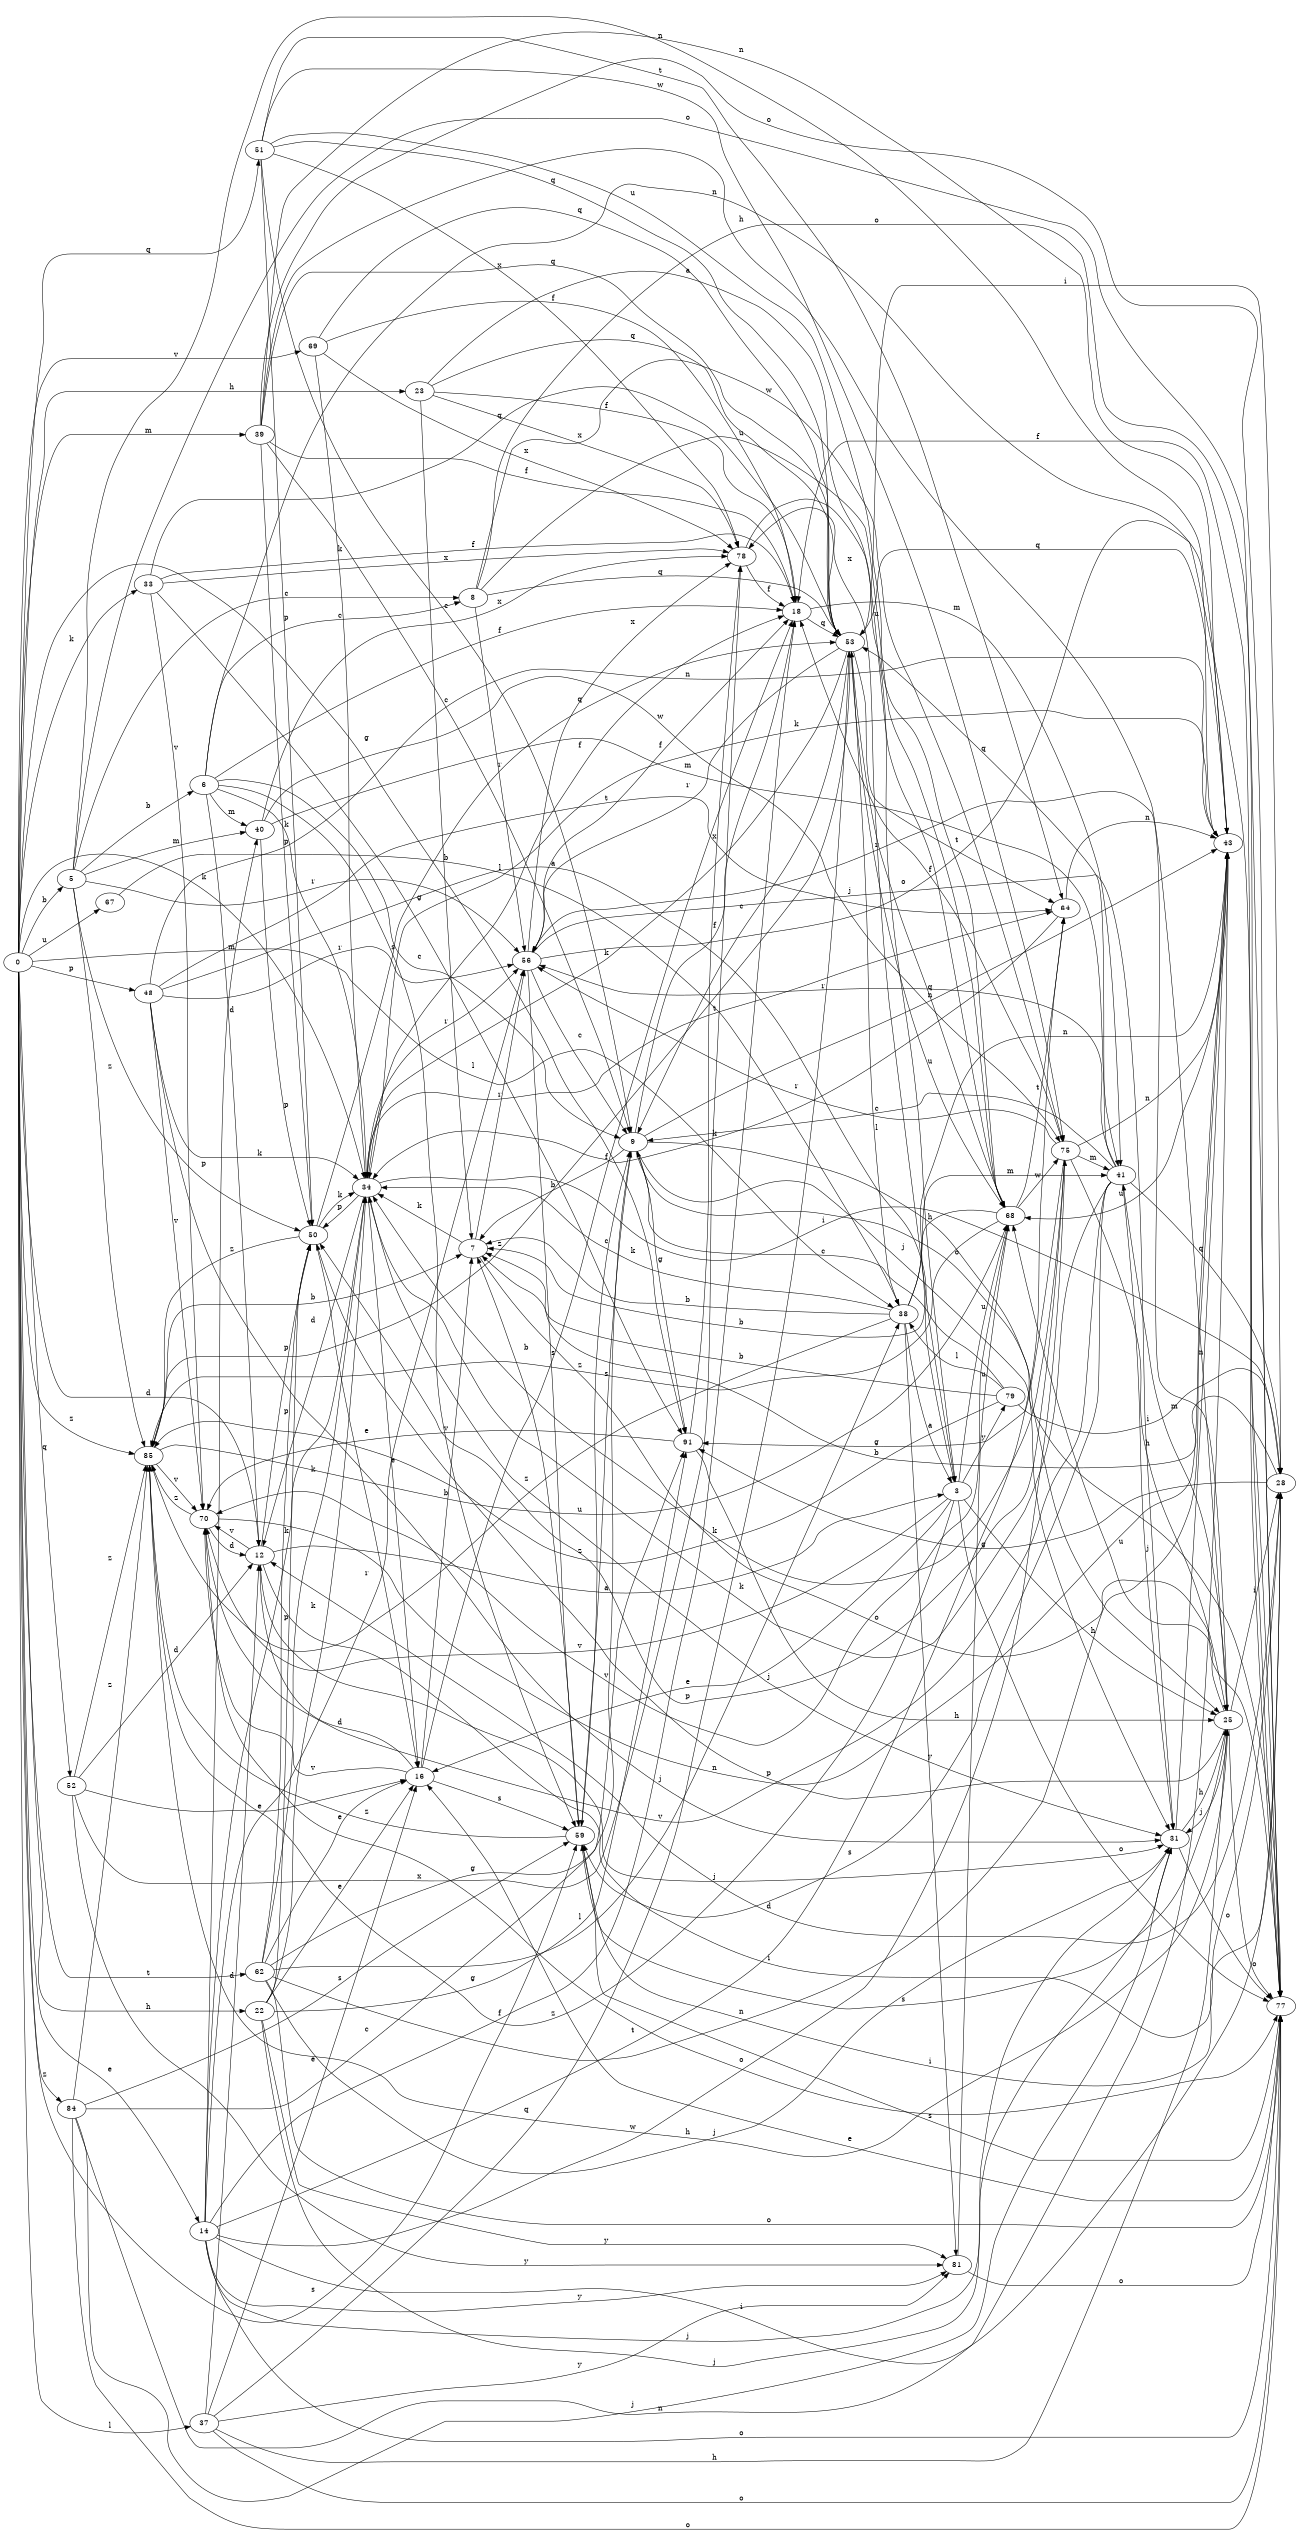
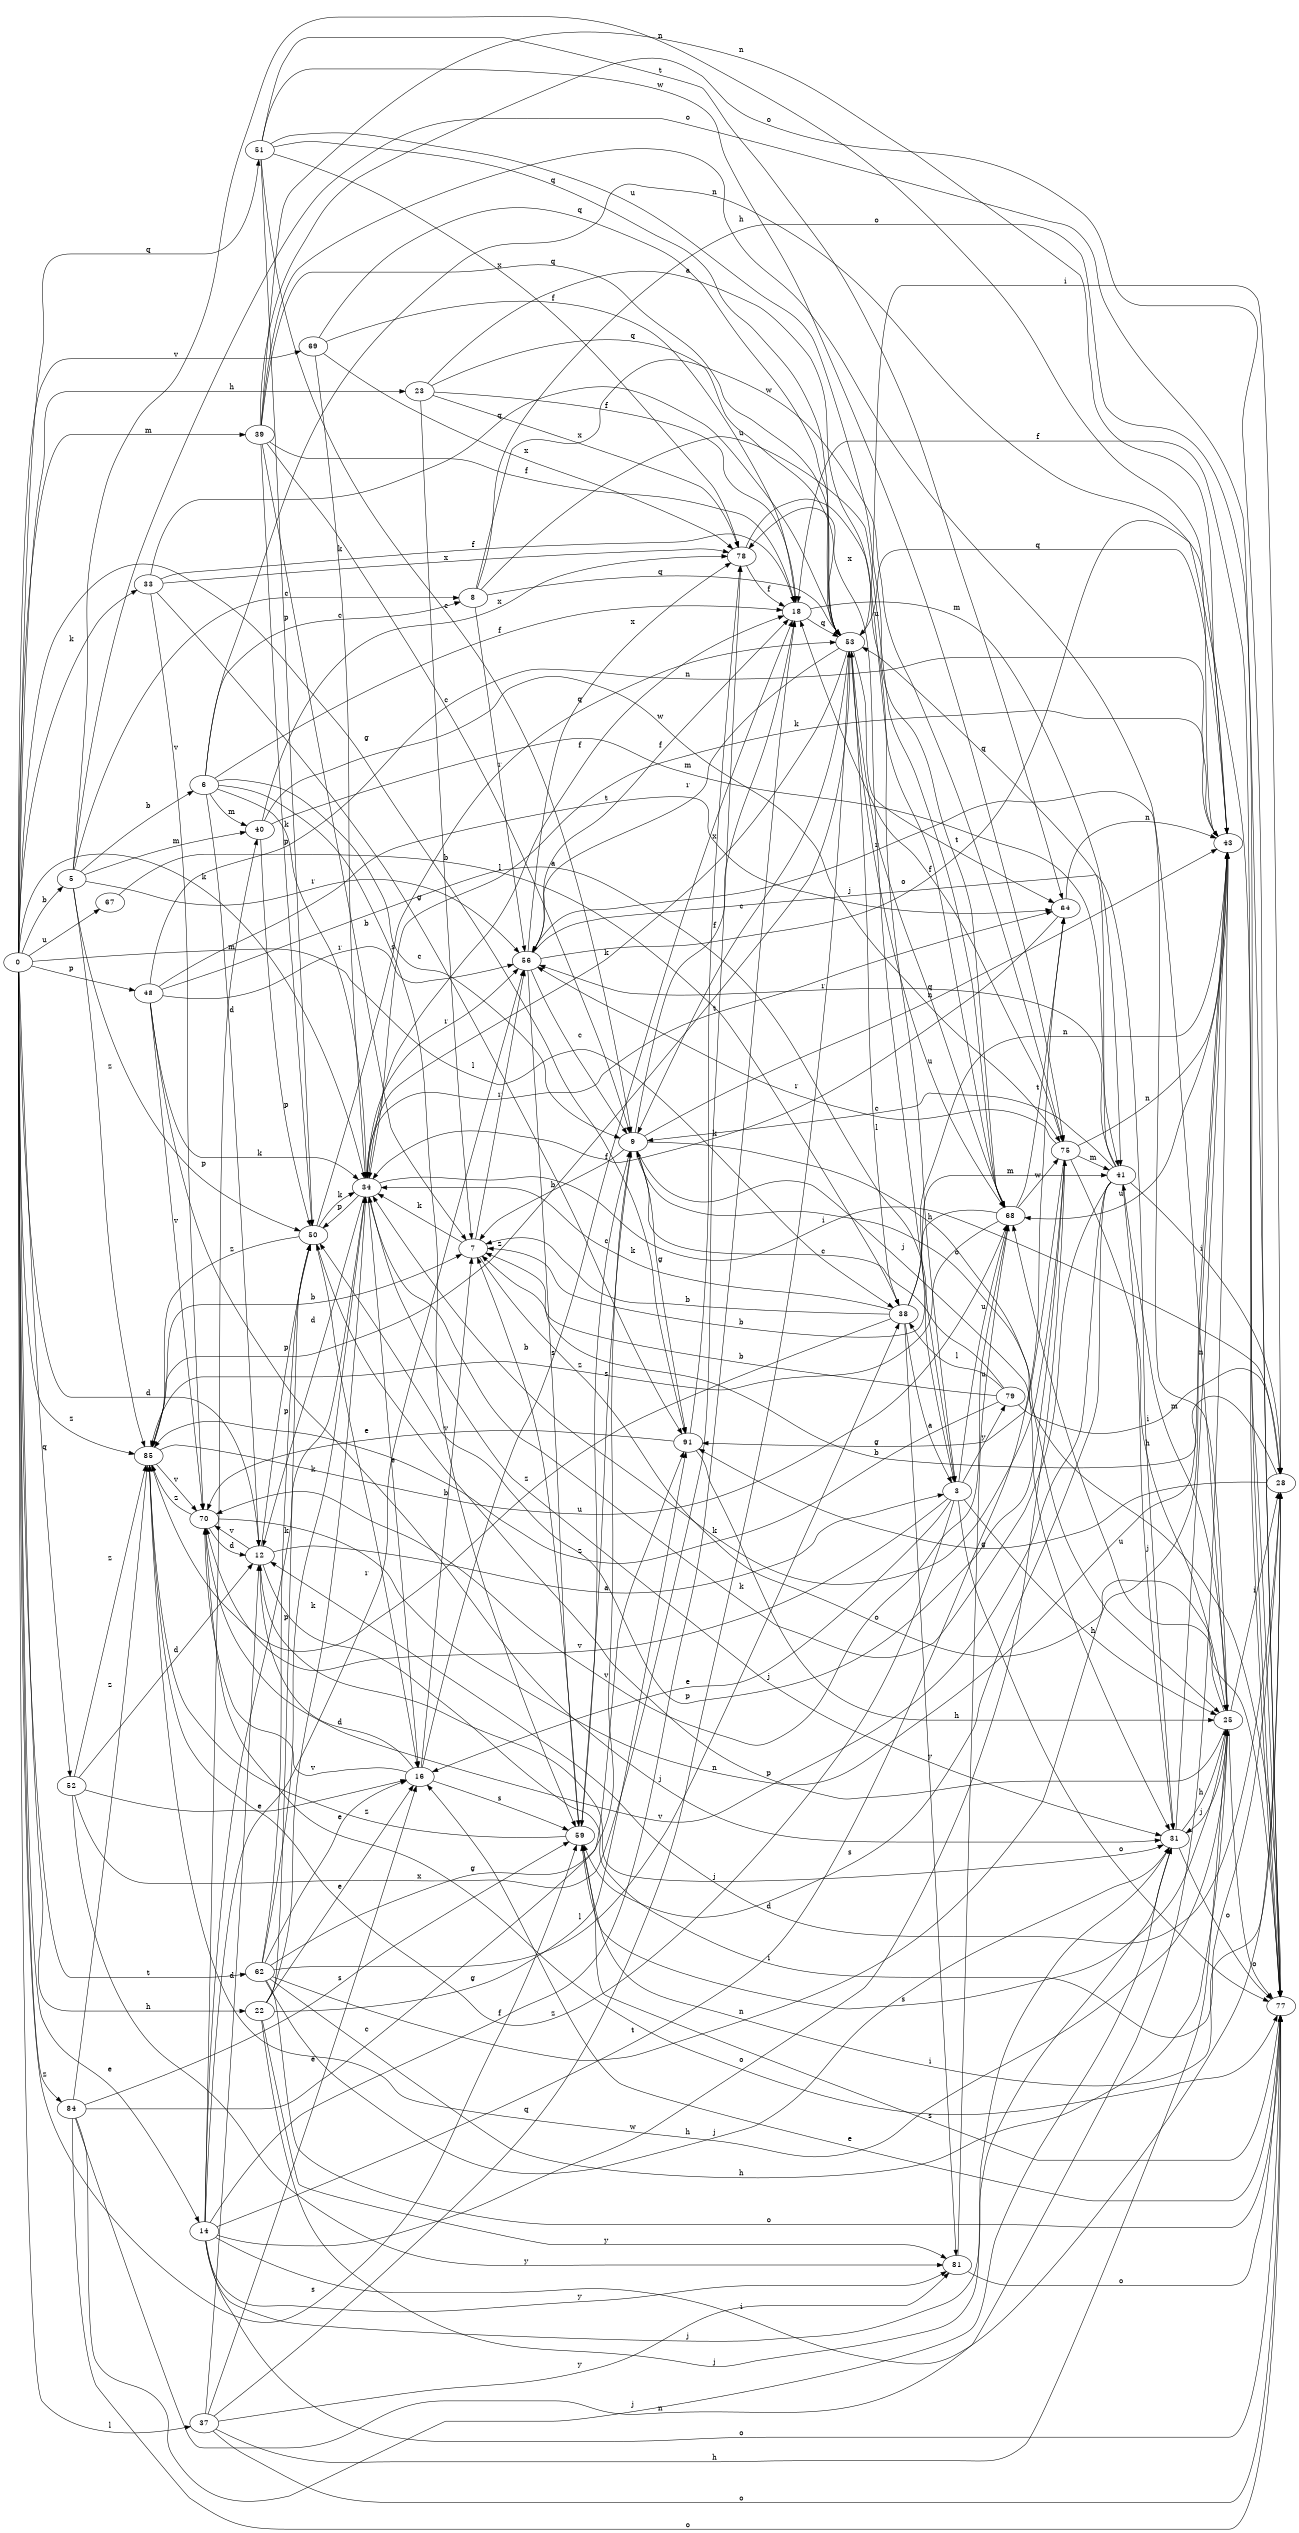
edge "39" -> "7": added, label "b"
edge "41" -> "28": label "q" -> "i"
edge "62" -> "25": added, label "h"
